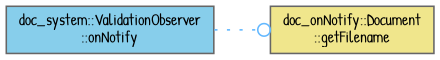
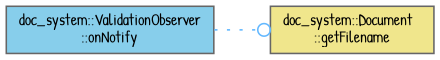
node "doc_onNotify::Document ::getFilename": label "doc_onNotify::Document ::getFilename" -> "doc_system::Document ::getFilename"
